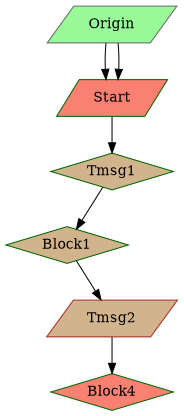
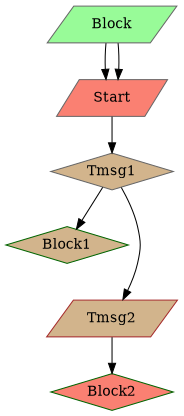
node "Origin": label "Origin" -> "Block"
node "Start": color darkgreen -> gray40
node "Tmsg1": color darkgreen -> gray40
edge "Block1" -> "Tmsg2": now "Tmsg1" -> "Tmsg2"
node "Block4": label "Block4" -> "Block2"
